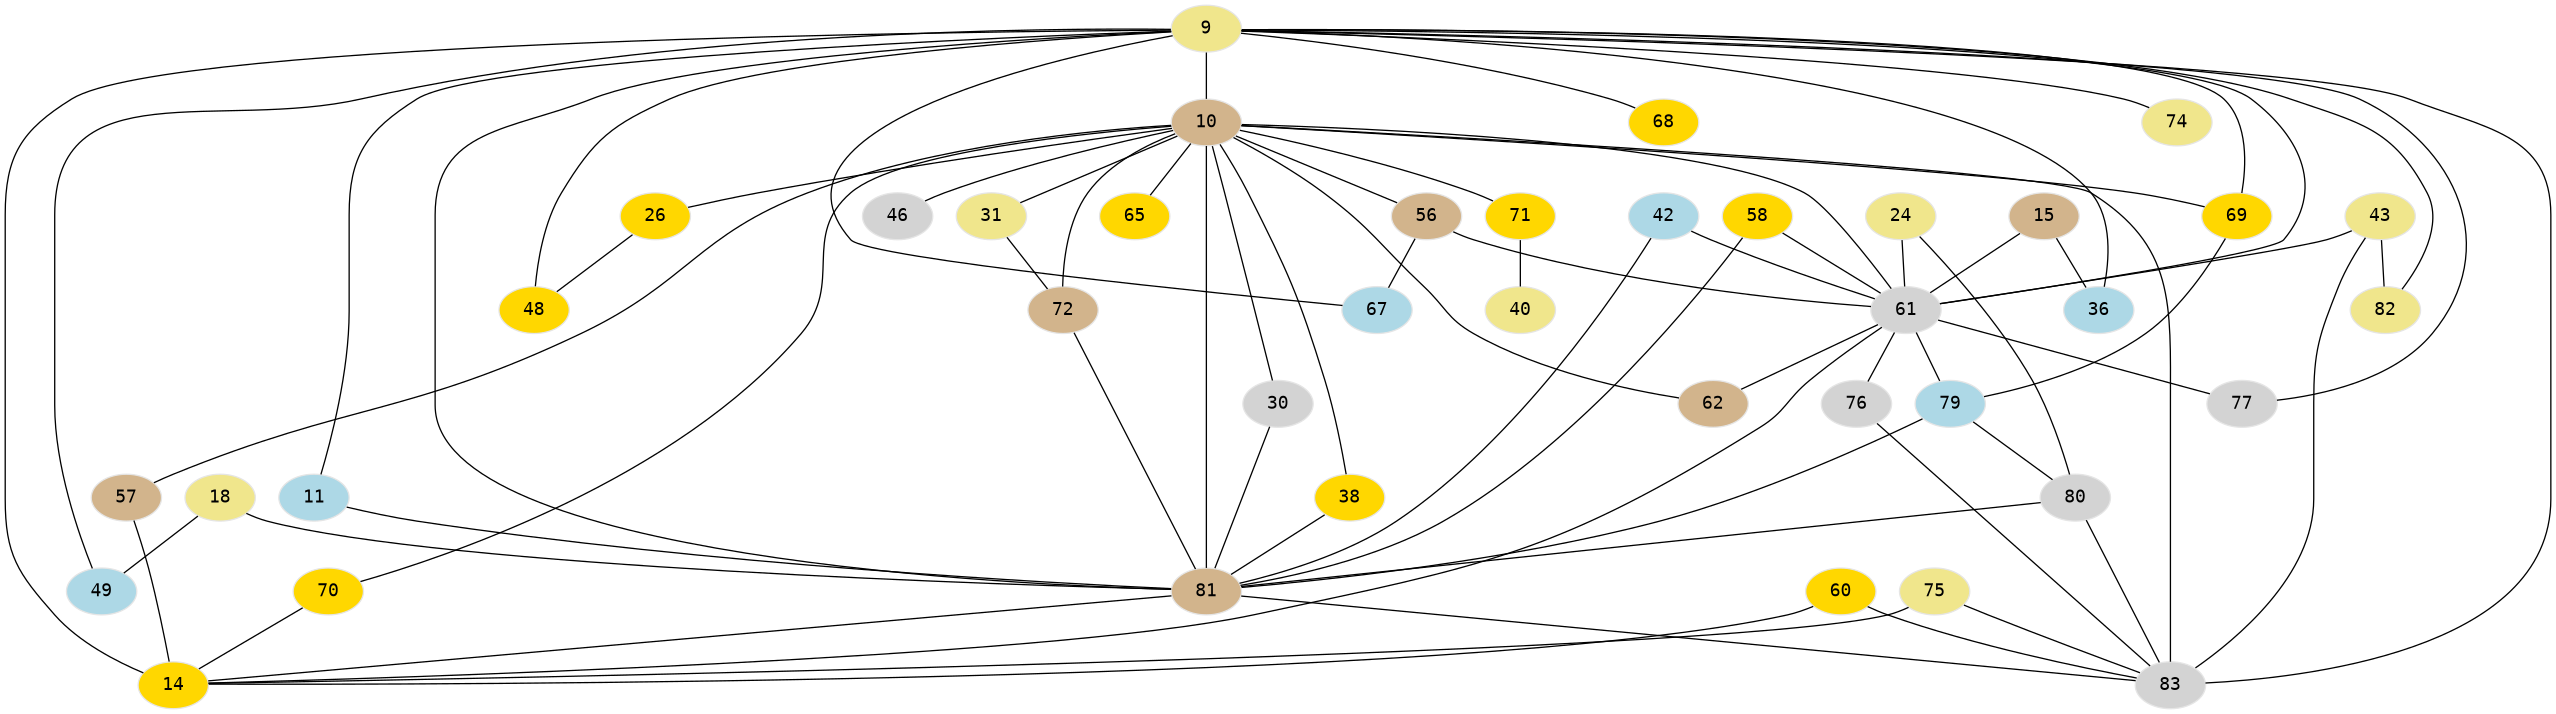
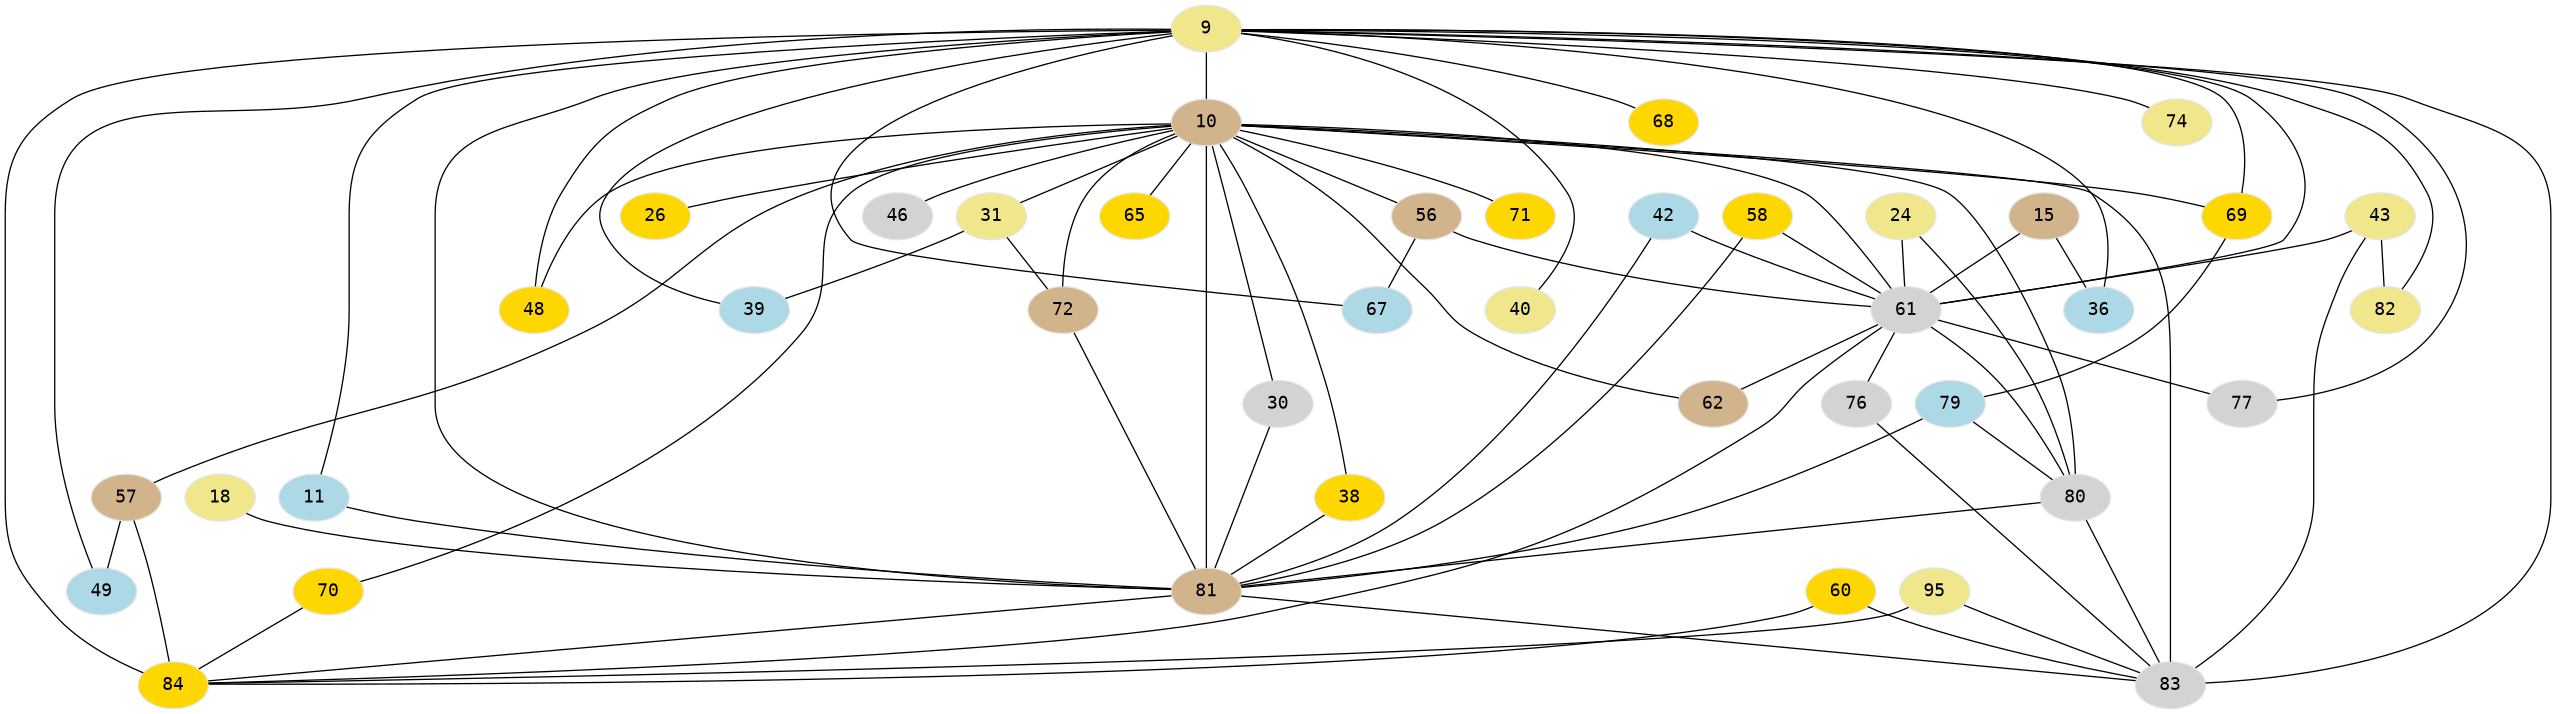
edge "10" -- "80": added
edge "26" -- "48": now "10" -- "48"
edge "71" -- "40": now "9" -- "40"
node "39": added
edge "61" -- "79": now "61" -- "80"
edge "18" -- "49": now "57" -- "49"
node "75": label "75" -> "95"
node "14": label "14" -> "84"
